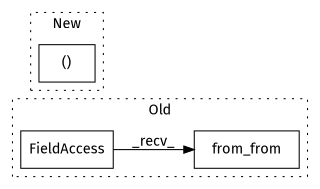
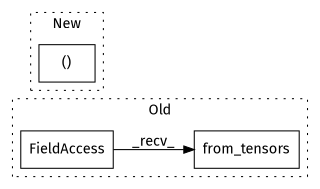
node "from_from": label "from_from" -> "from_tensors"
